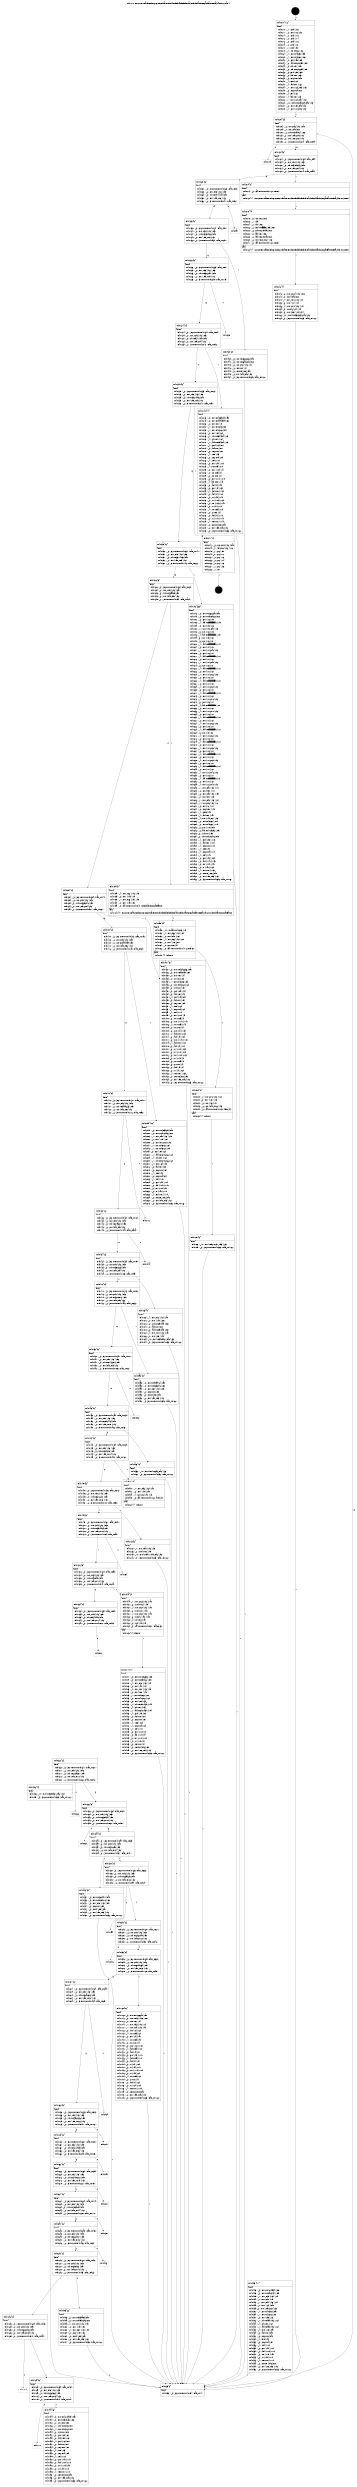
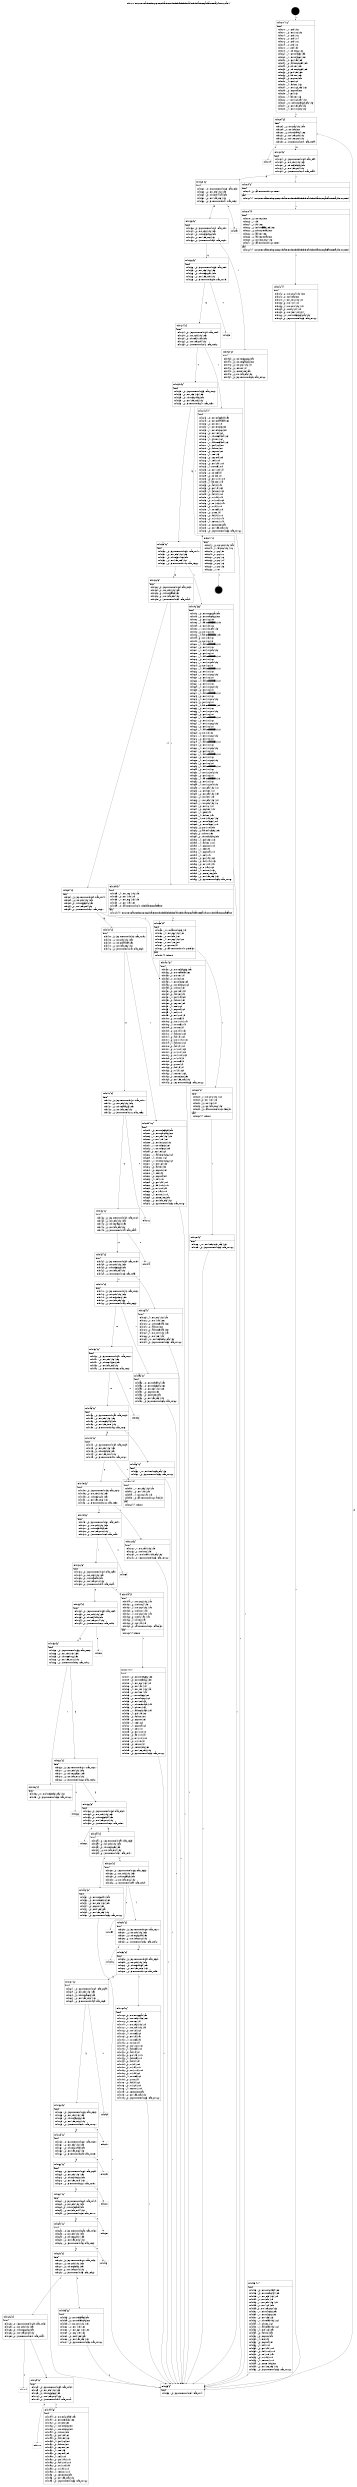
node "0x401550 [28]": added
